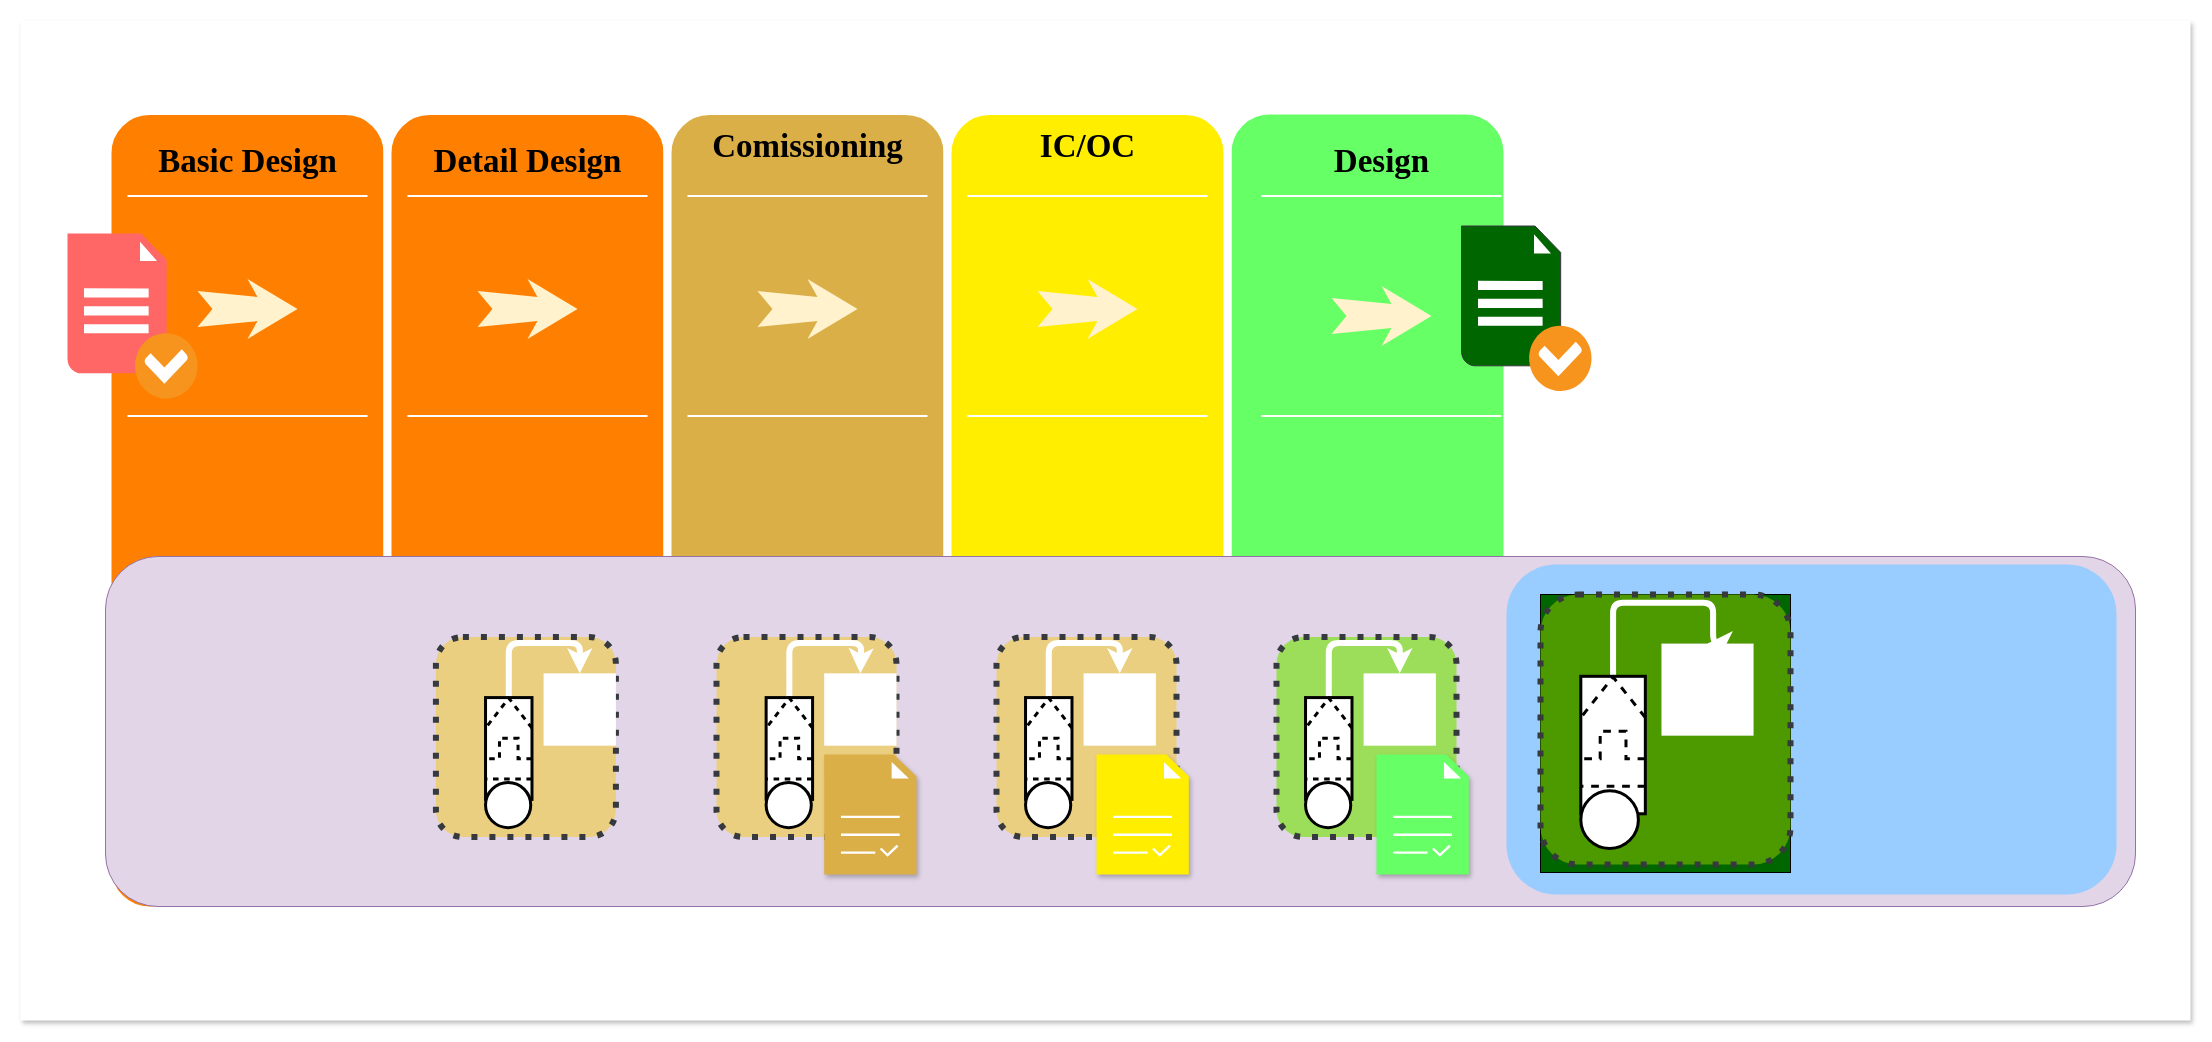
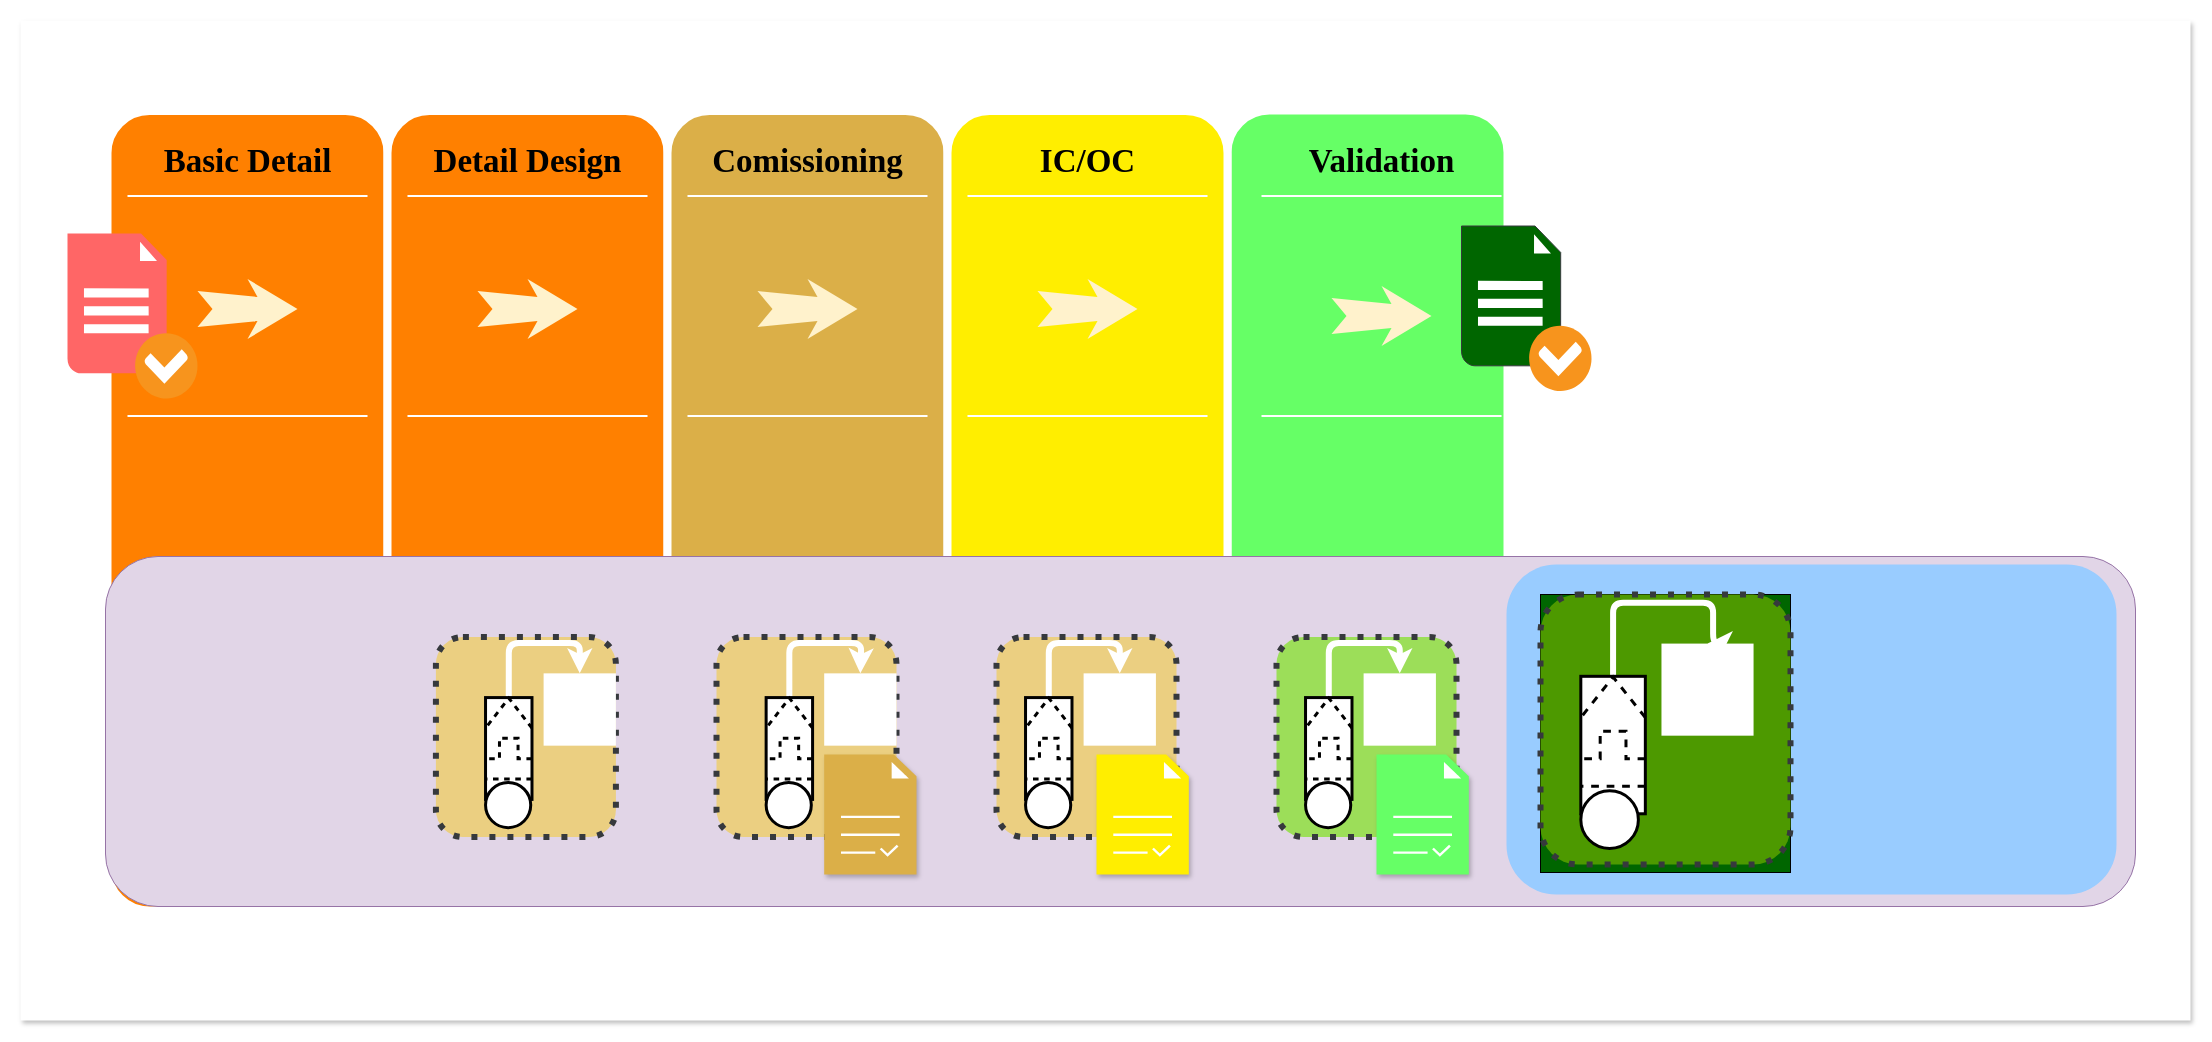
node "Comissioning": moved (808, 146) -> (808, 161)
node "IC/OC": moved (1088, 146) -> (1088, 161)
node "Basic Design": label "Basic Design" -> "Basic Detail"
node "Design": label "Design" -> "Validation"
